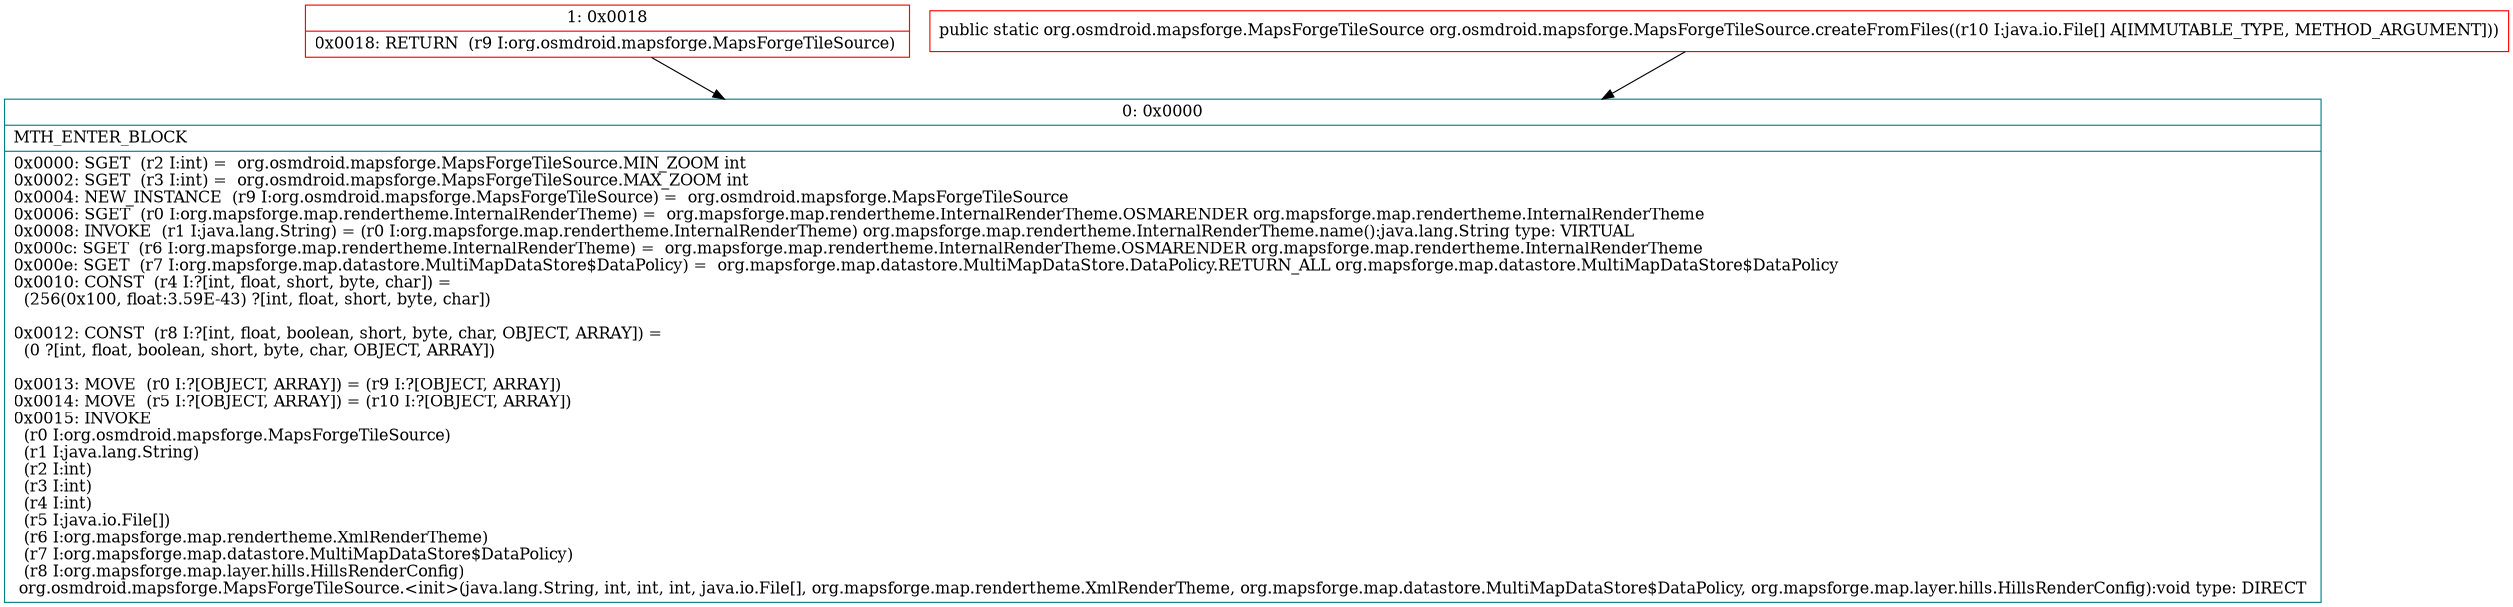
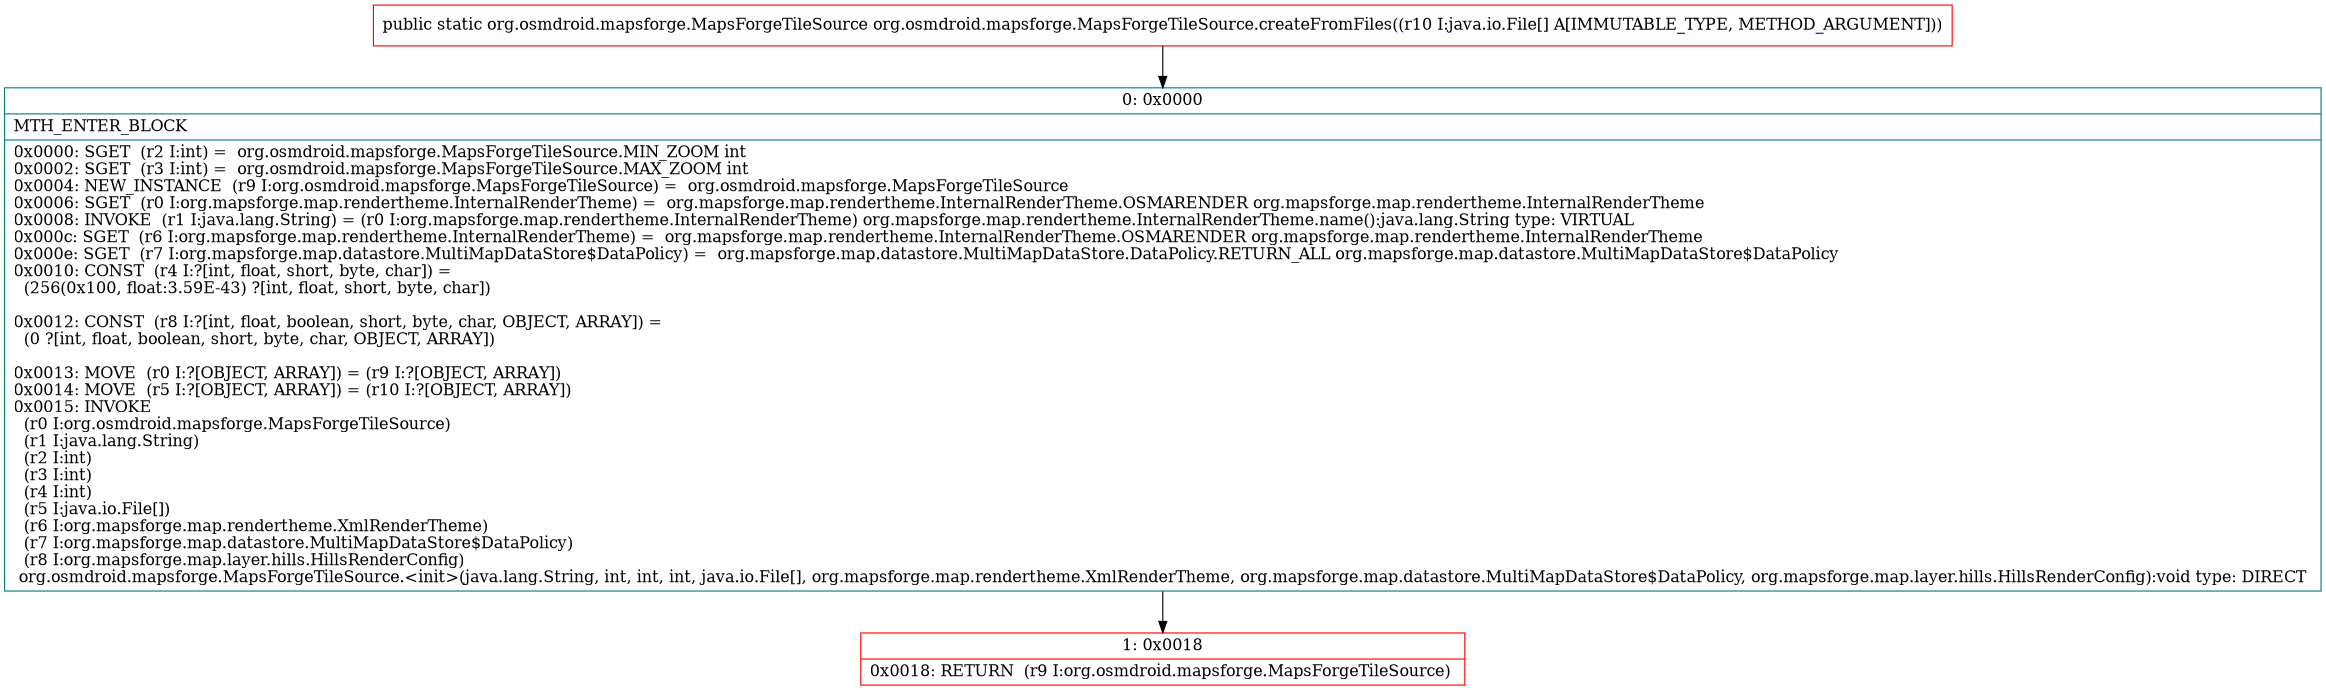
edge "1: 0x0018" -> "0: 0x0000": reversed
